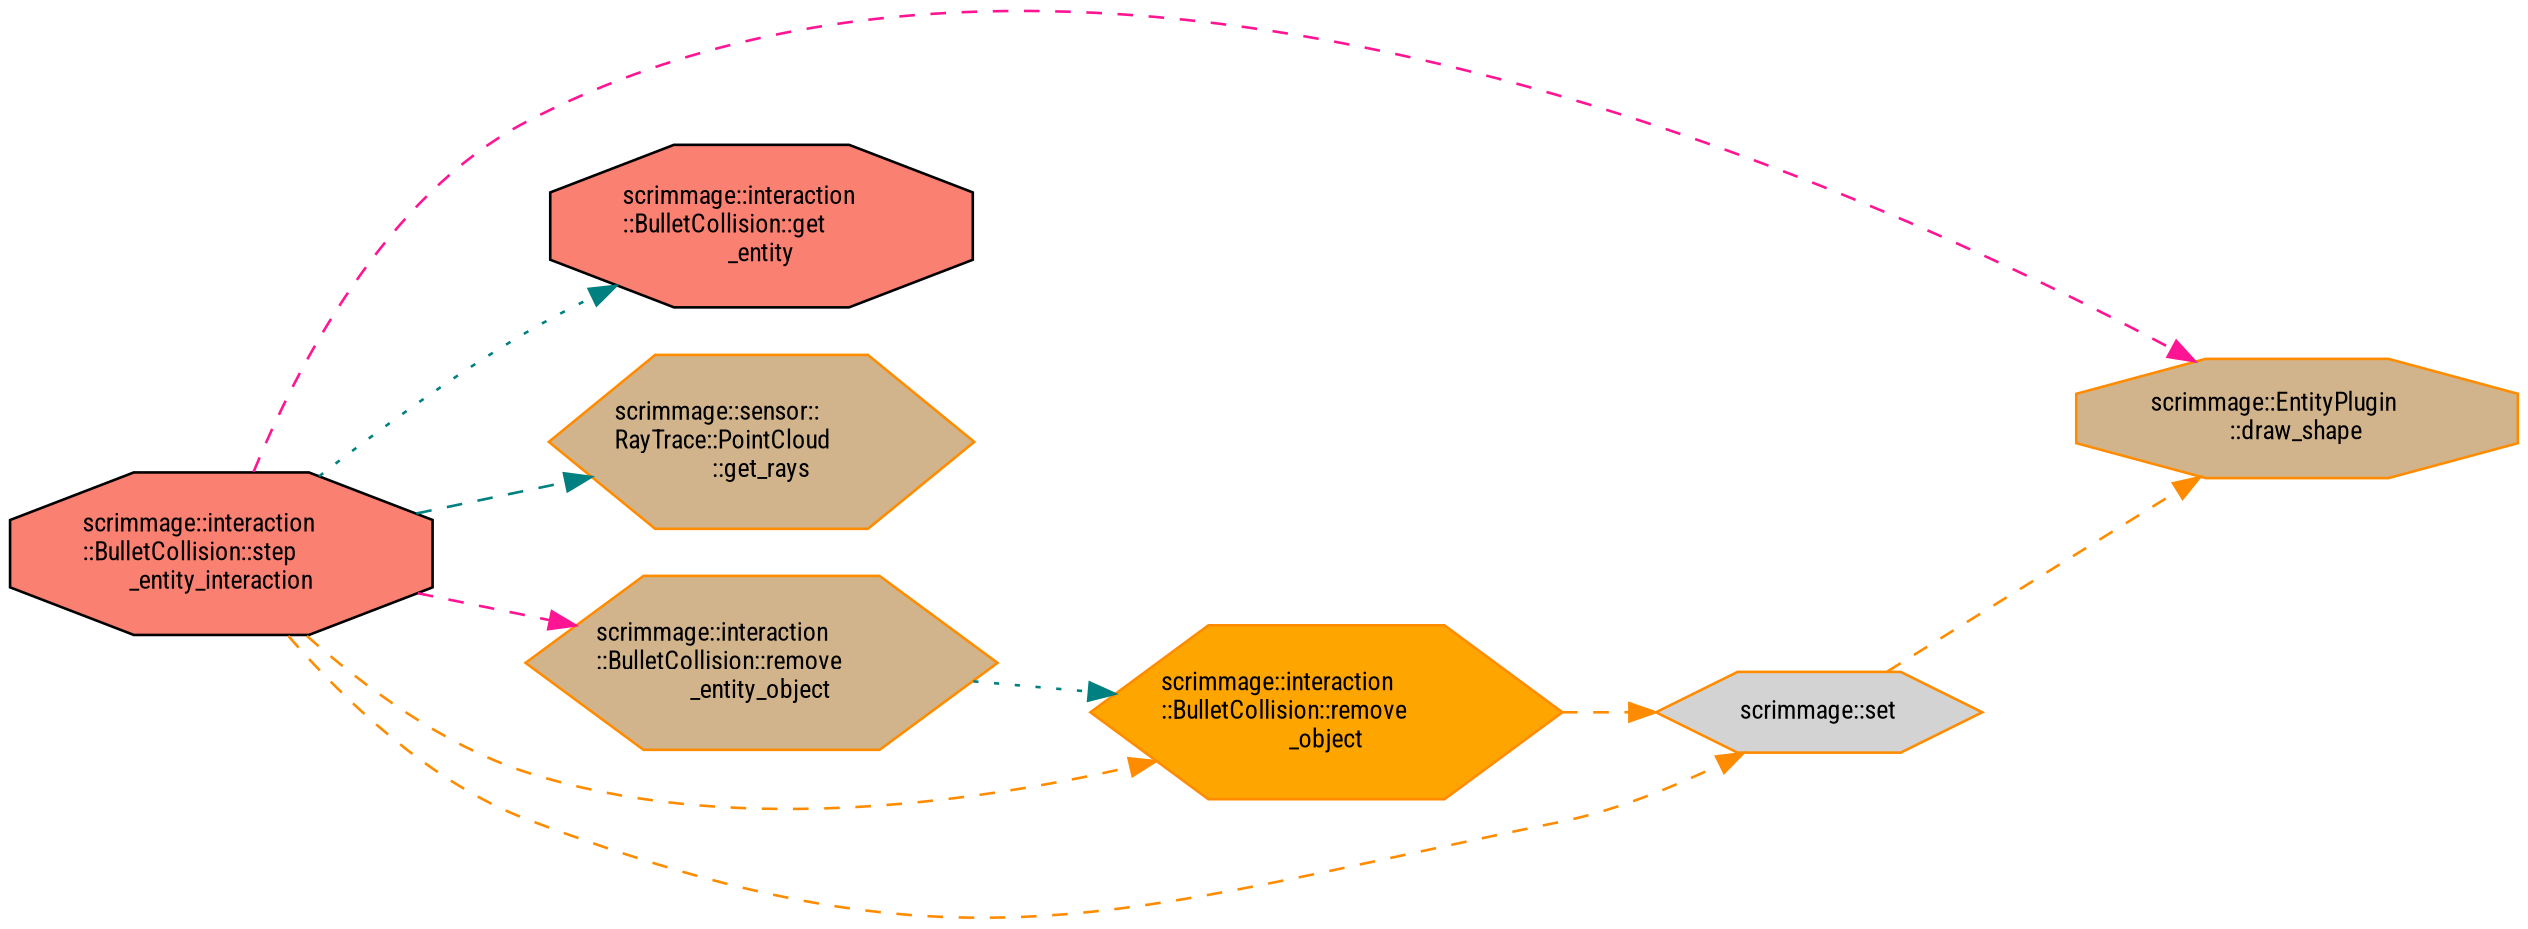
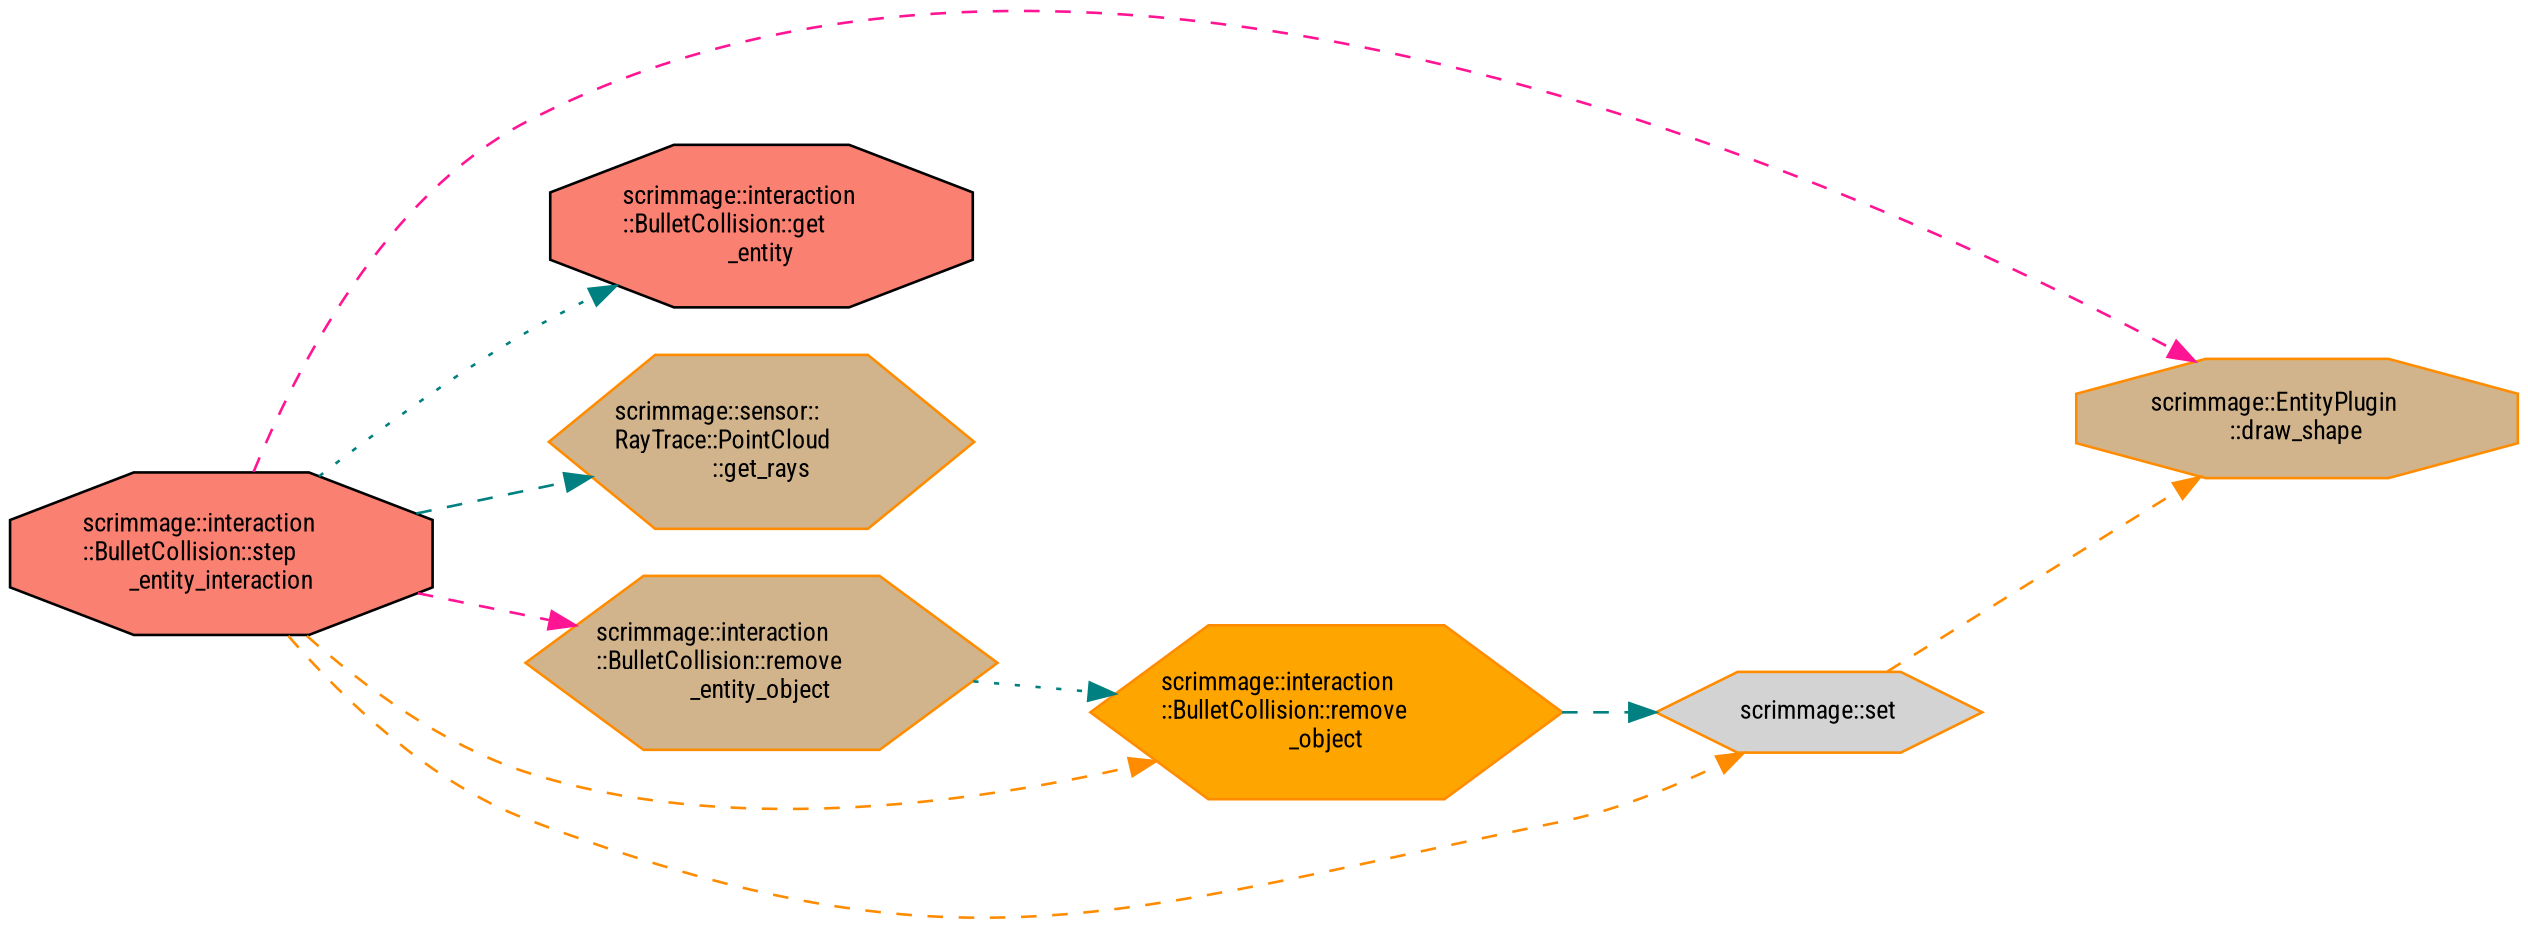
edge "scrimmage::interaction ::BulletCollision::remove _object" -> "scrimmage::set": color darkorange -> teal
